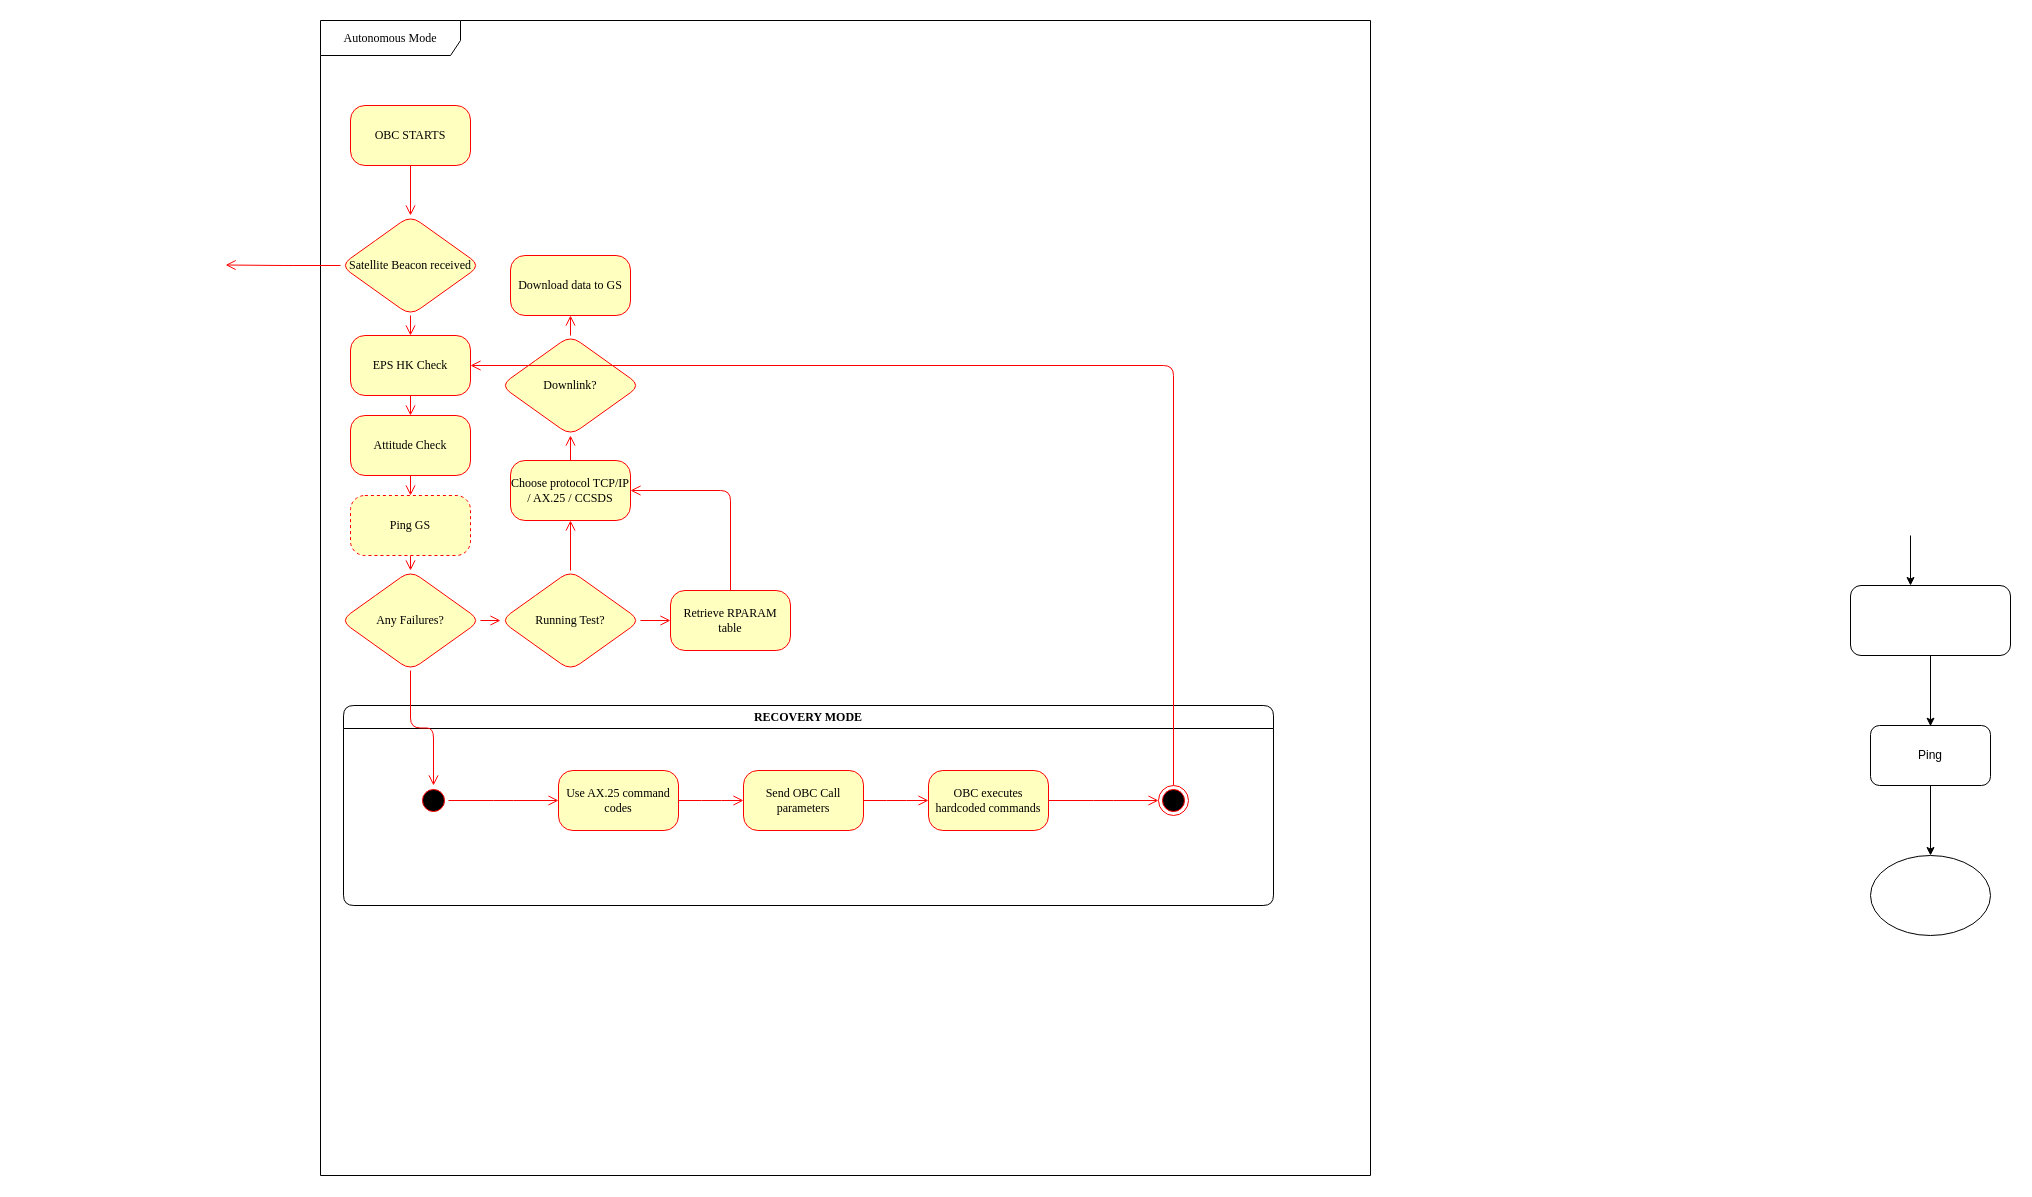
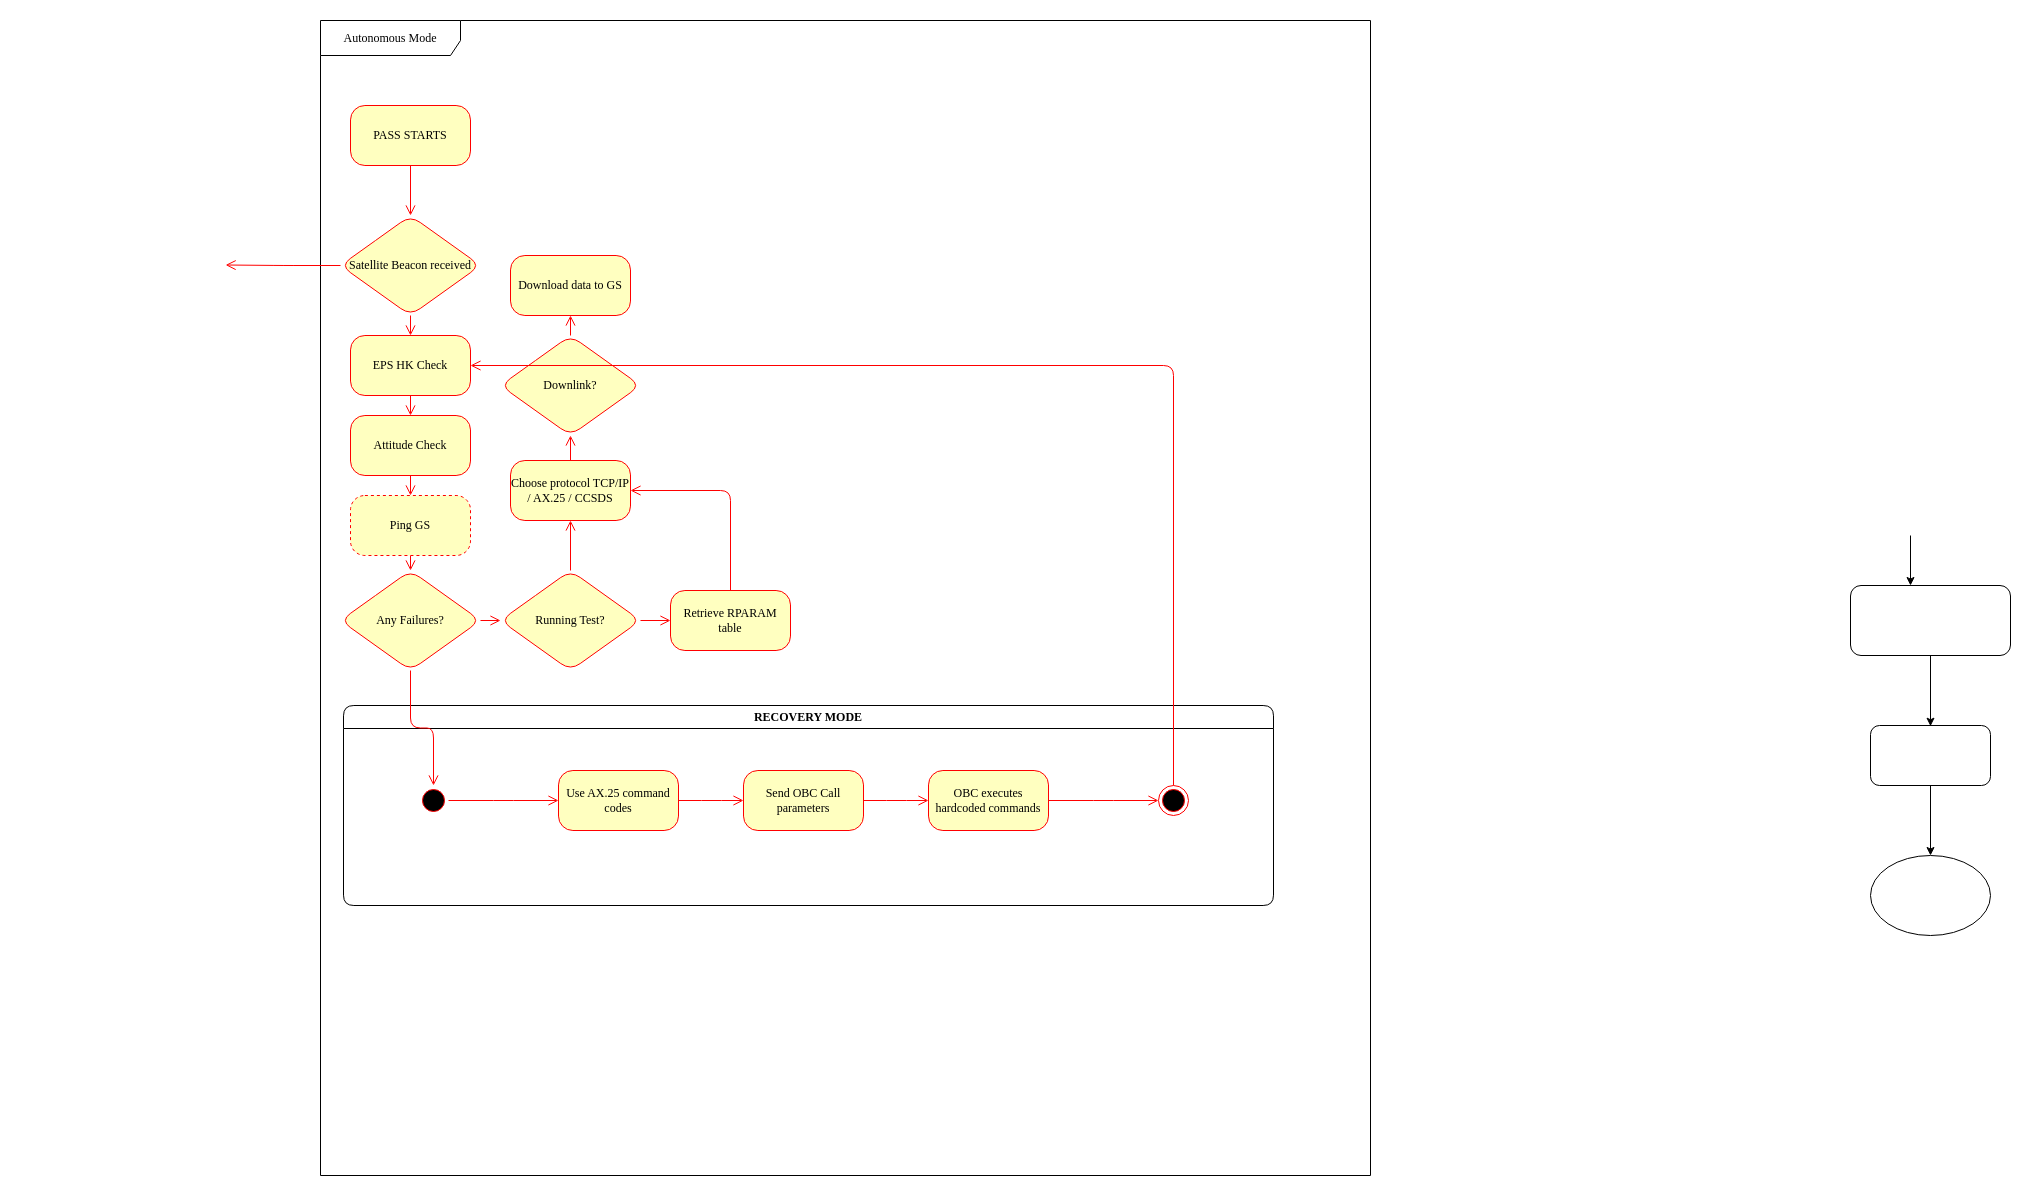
node "OBC STARTS": label "OBC STARTS" -> "PASS STARTS"
node "Ping": removed
